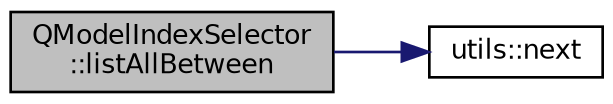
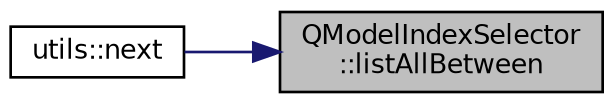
edge "QModelIndexSelector ::listAllBetween" -> "utils::next": reversed
